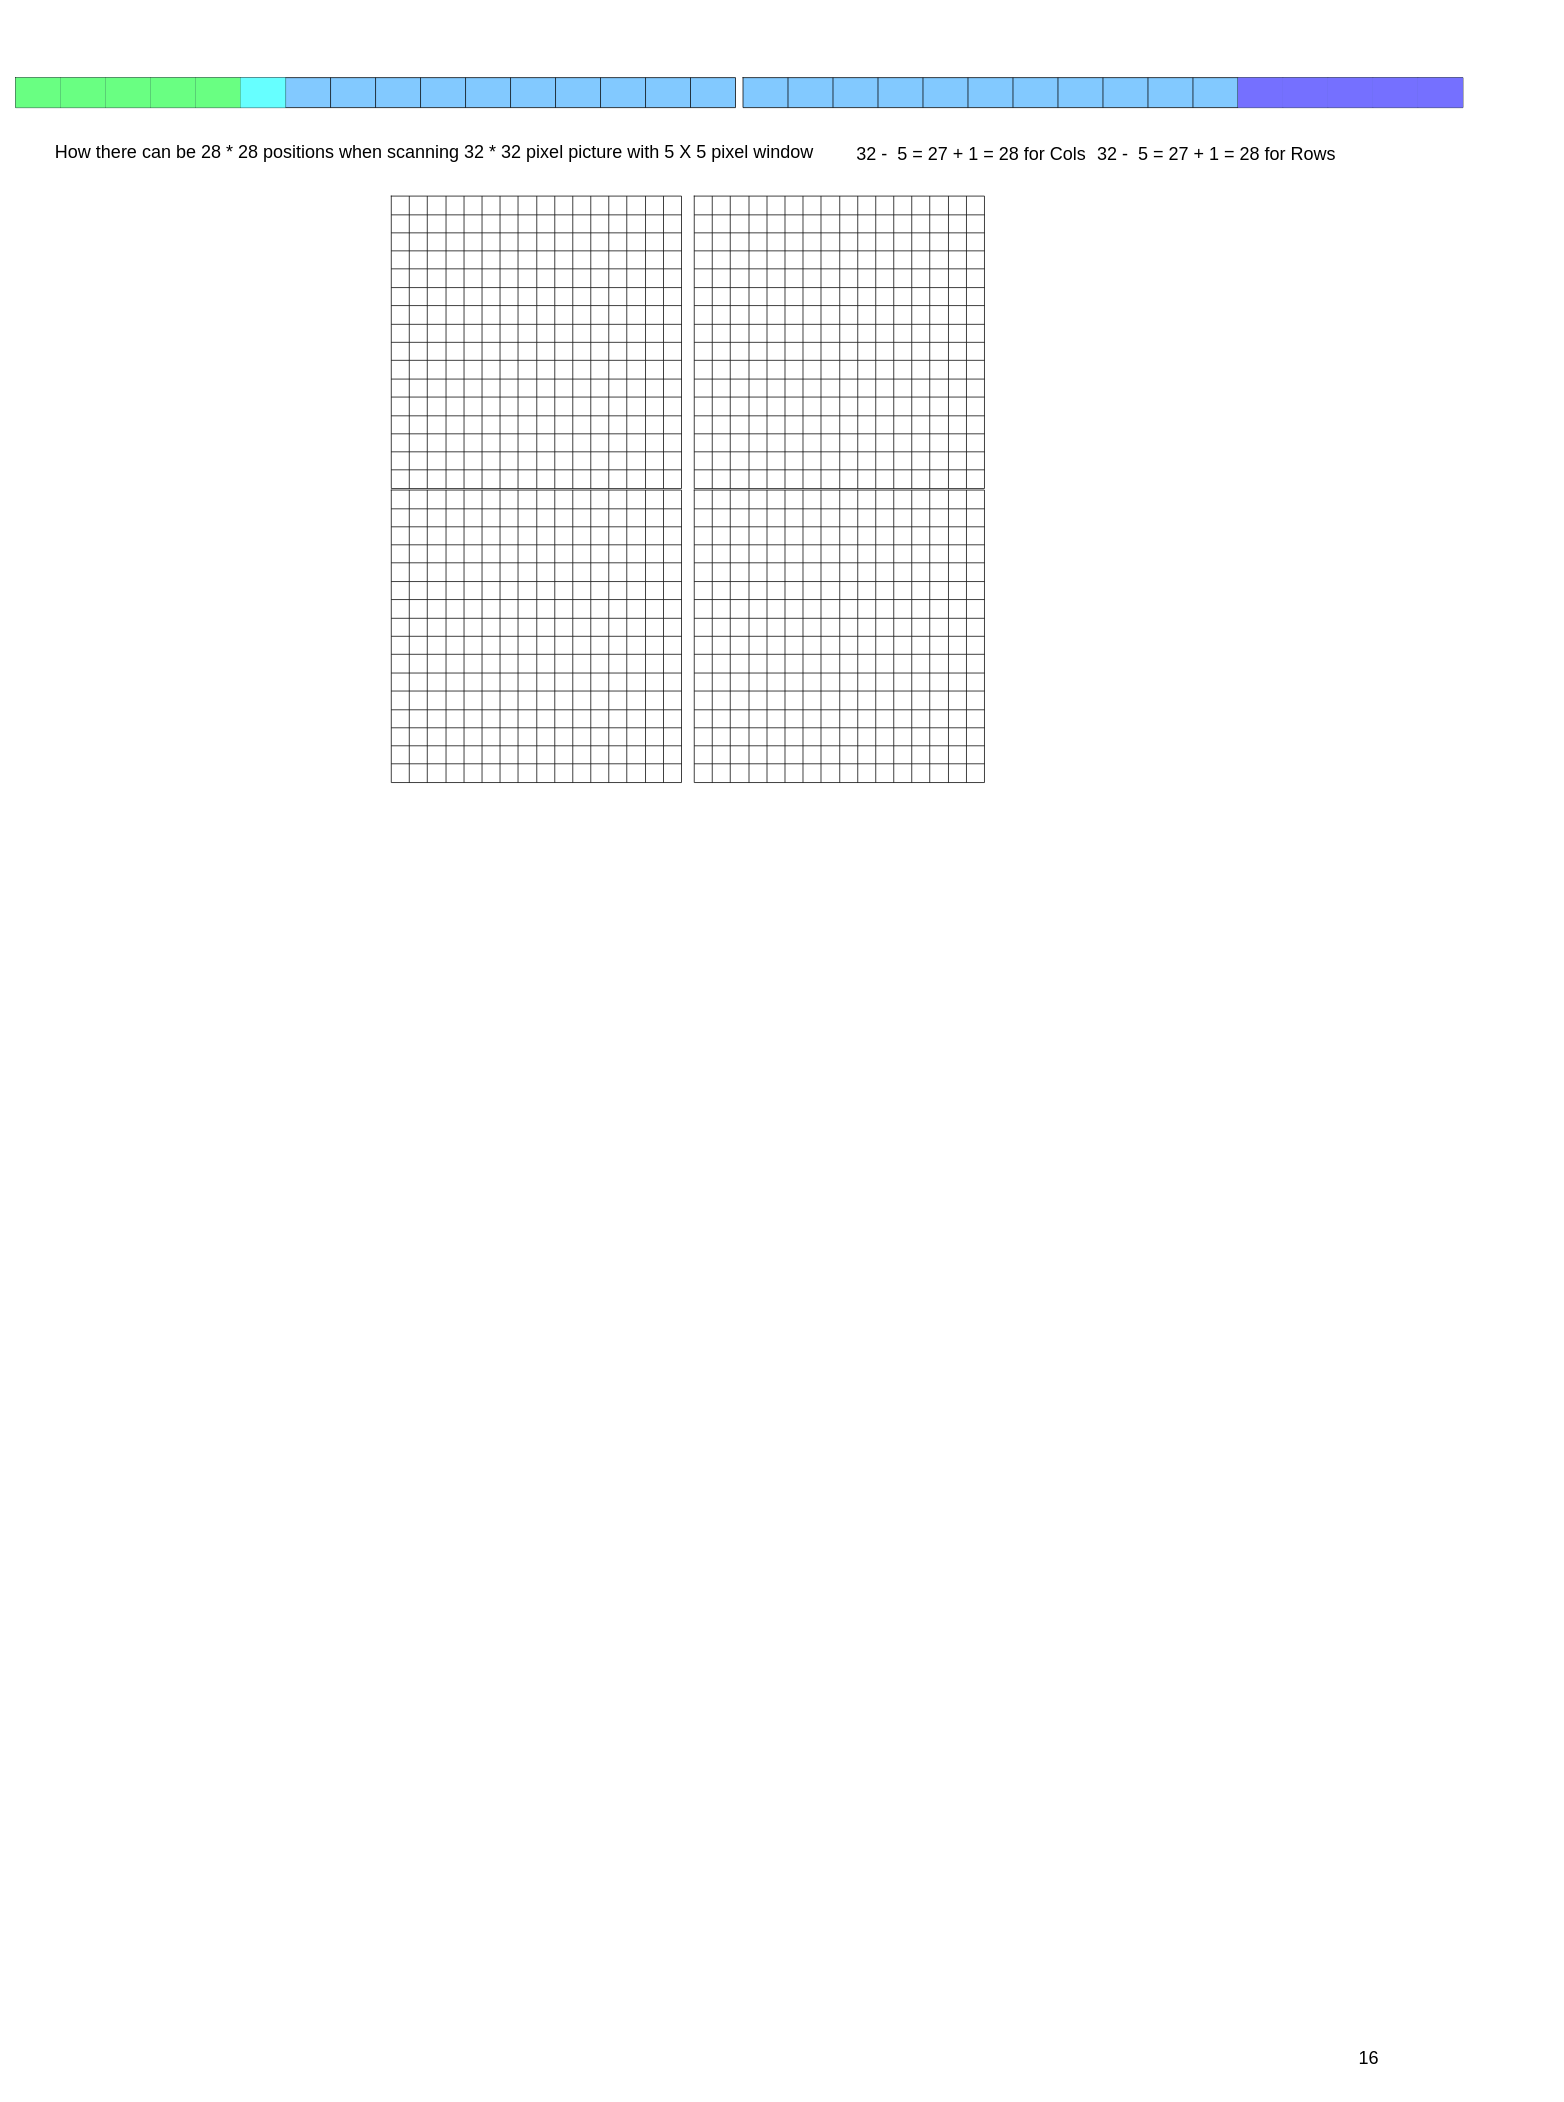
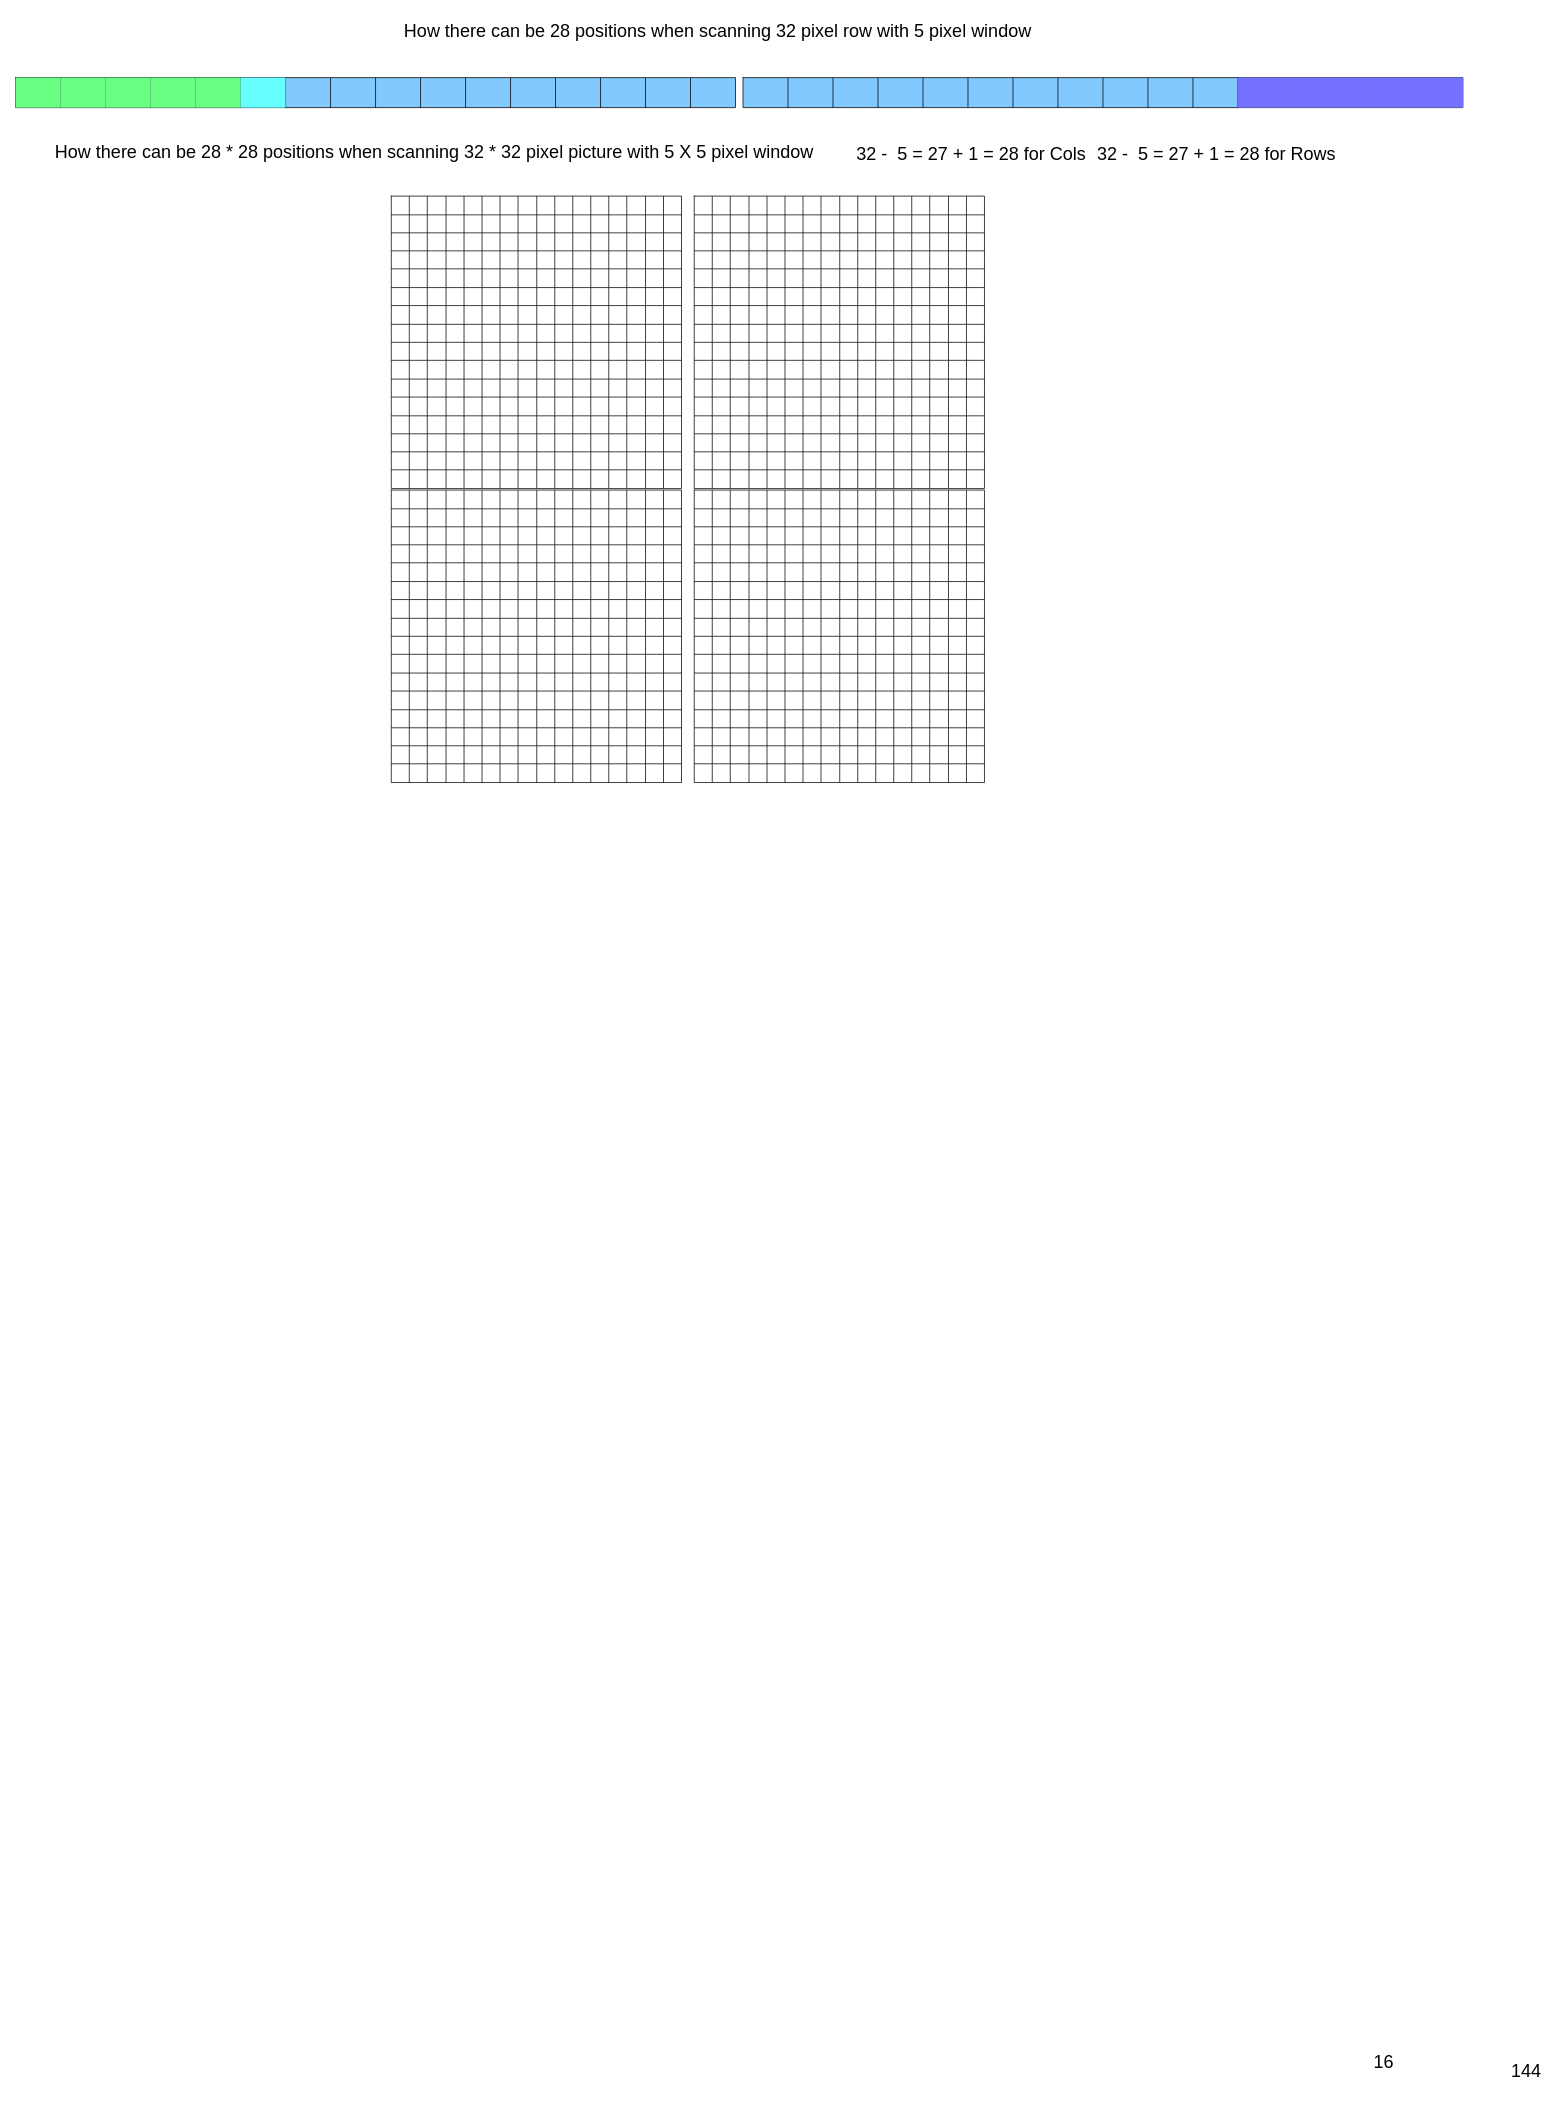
node "How there can be 28 positions when scanning 32 pixel row with 5 pixel window": added
node "16": moved (1368, 2058) -> (1383, 2062)
node "144": added
